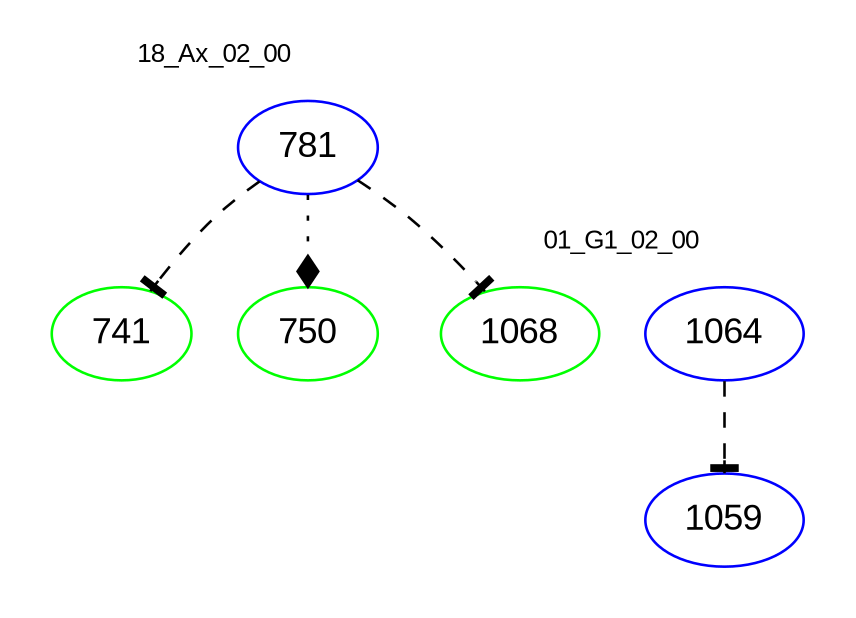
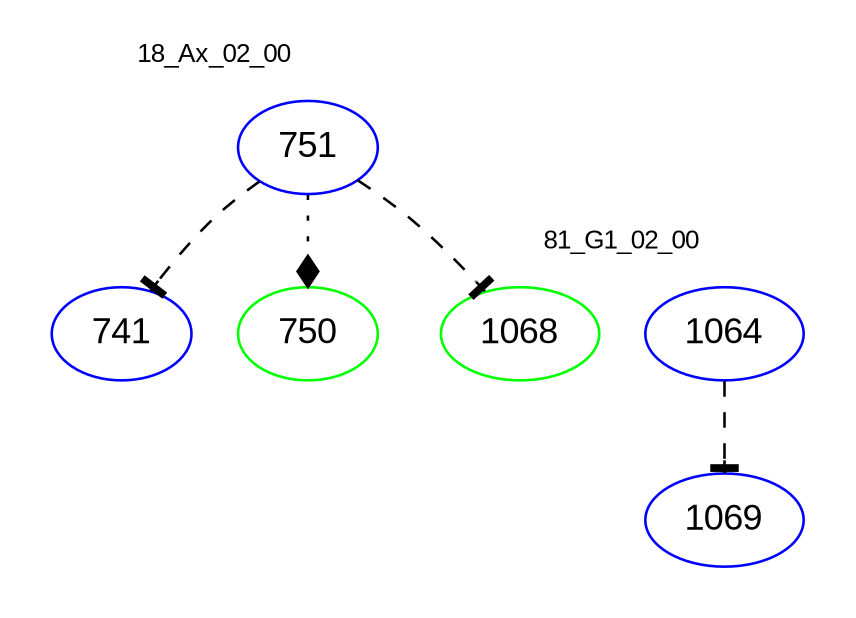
node "781": label "781" -> "751"
cluster "01_G1_02_00": label "01_G1_02_00" -> "81_G1_02_00"
node "741": color green -> blue
node "1059": label "1059" -> "1069"
